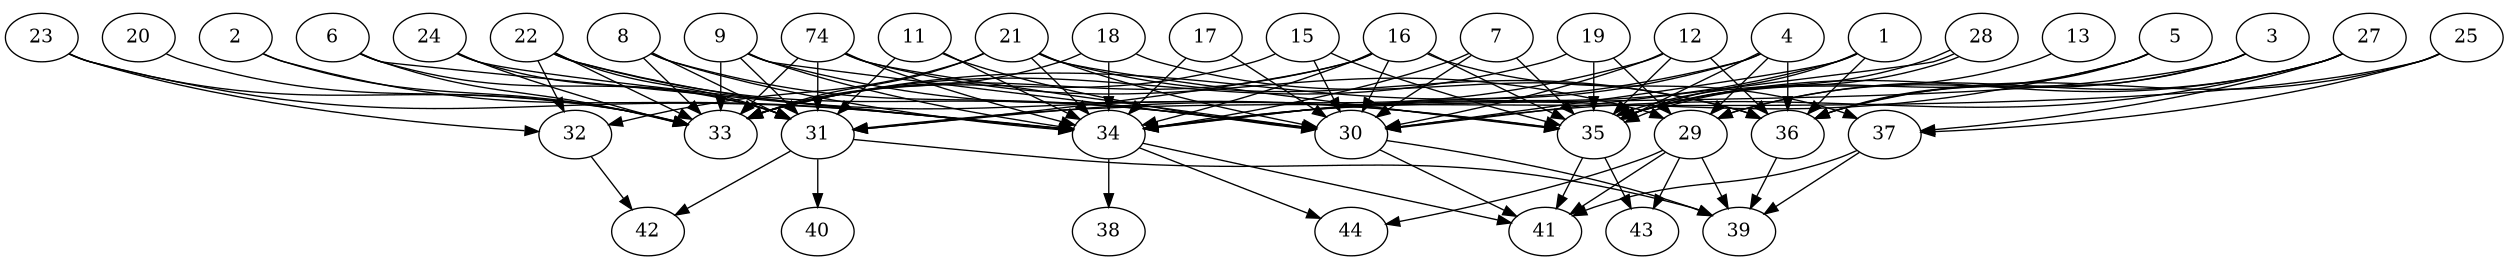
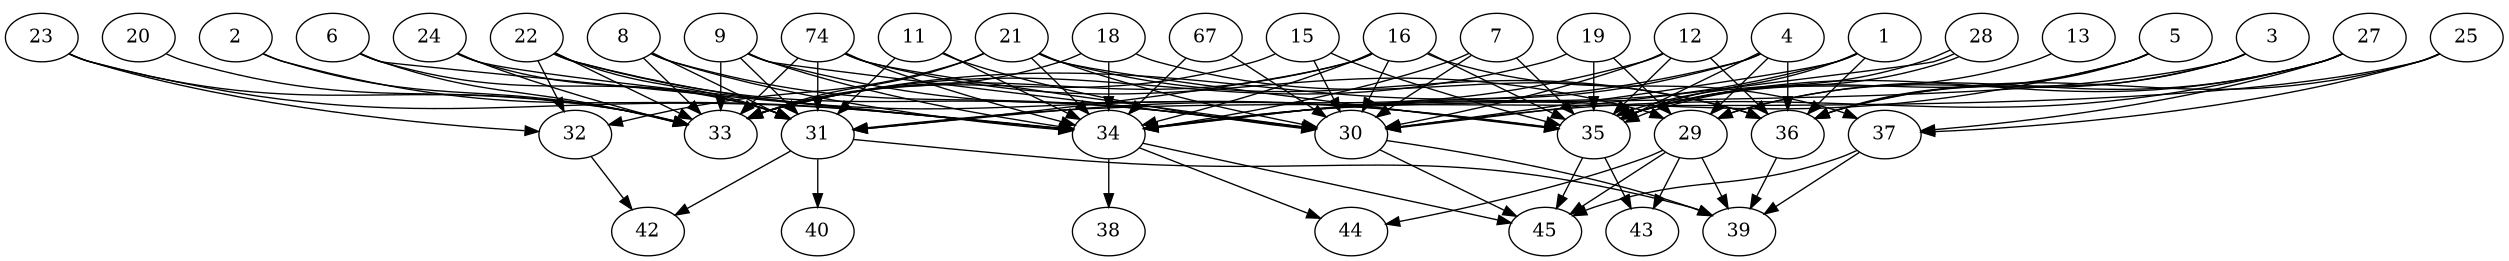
node "17": label "17" -> "67"
node "41": label "41" -> "45"
